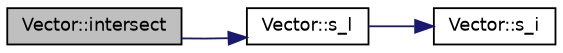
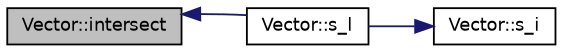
edge "Vector::intersect" -> "Vector::s_l": reversed
